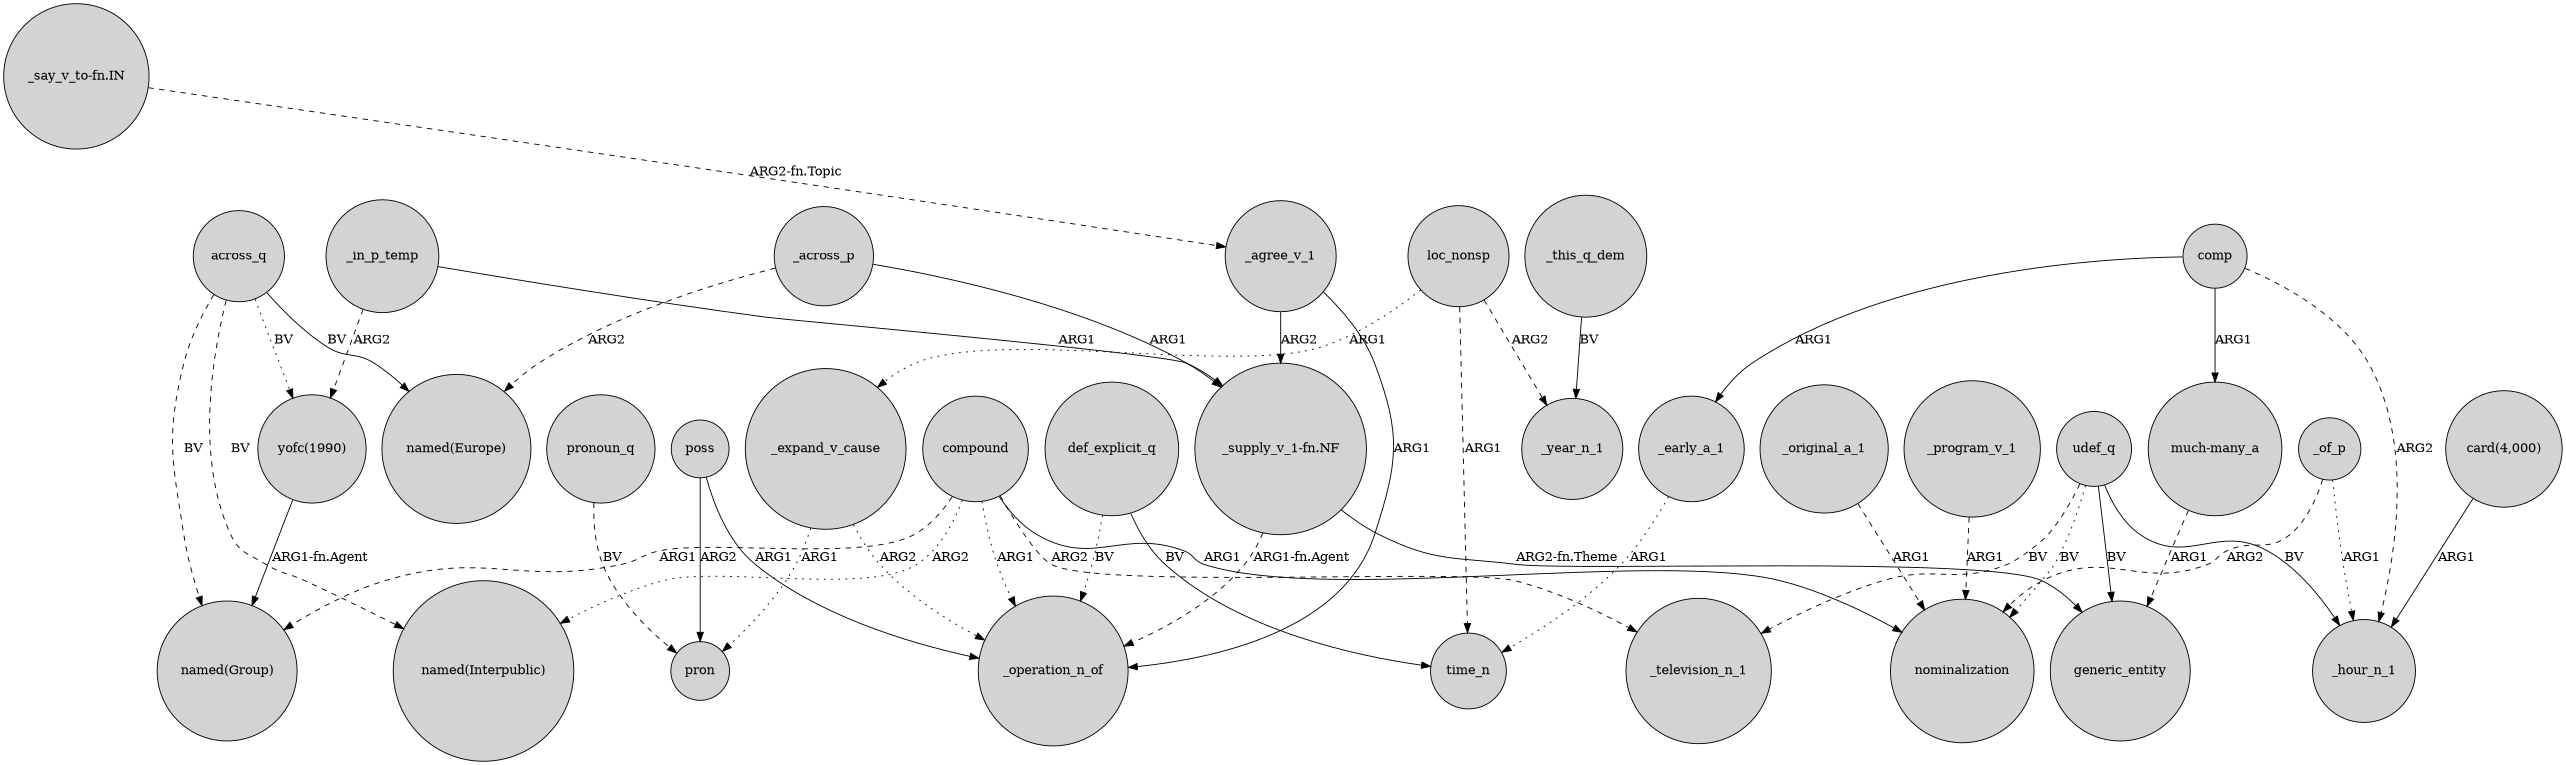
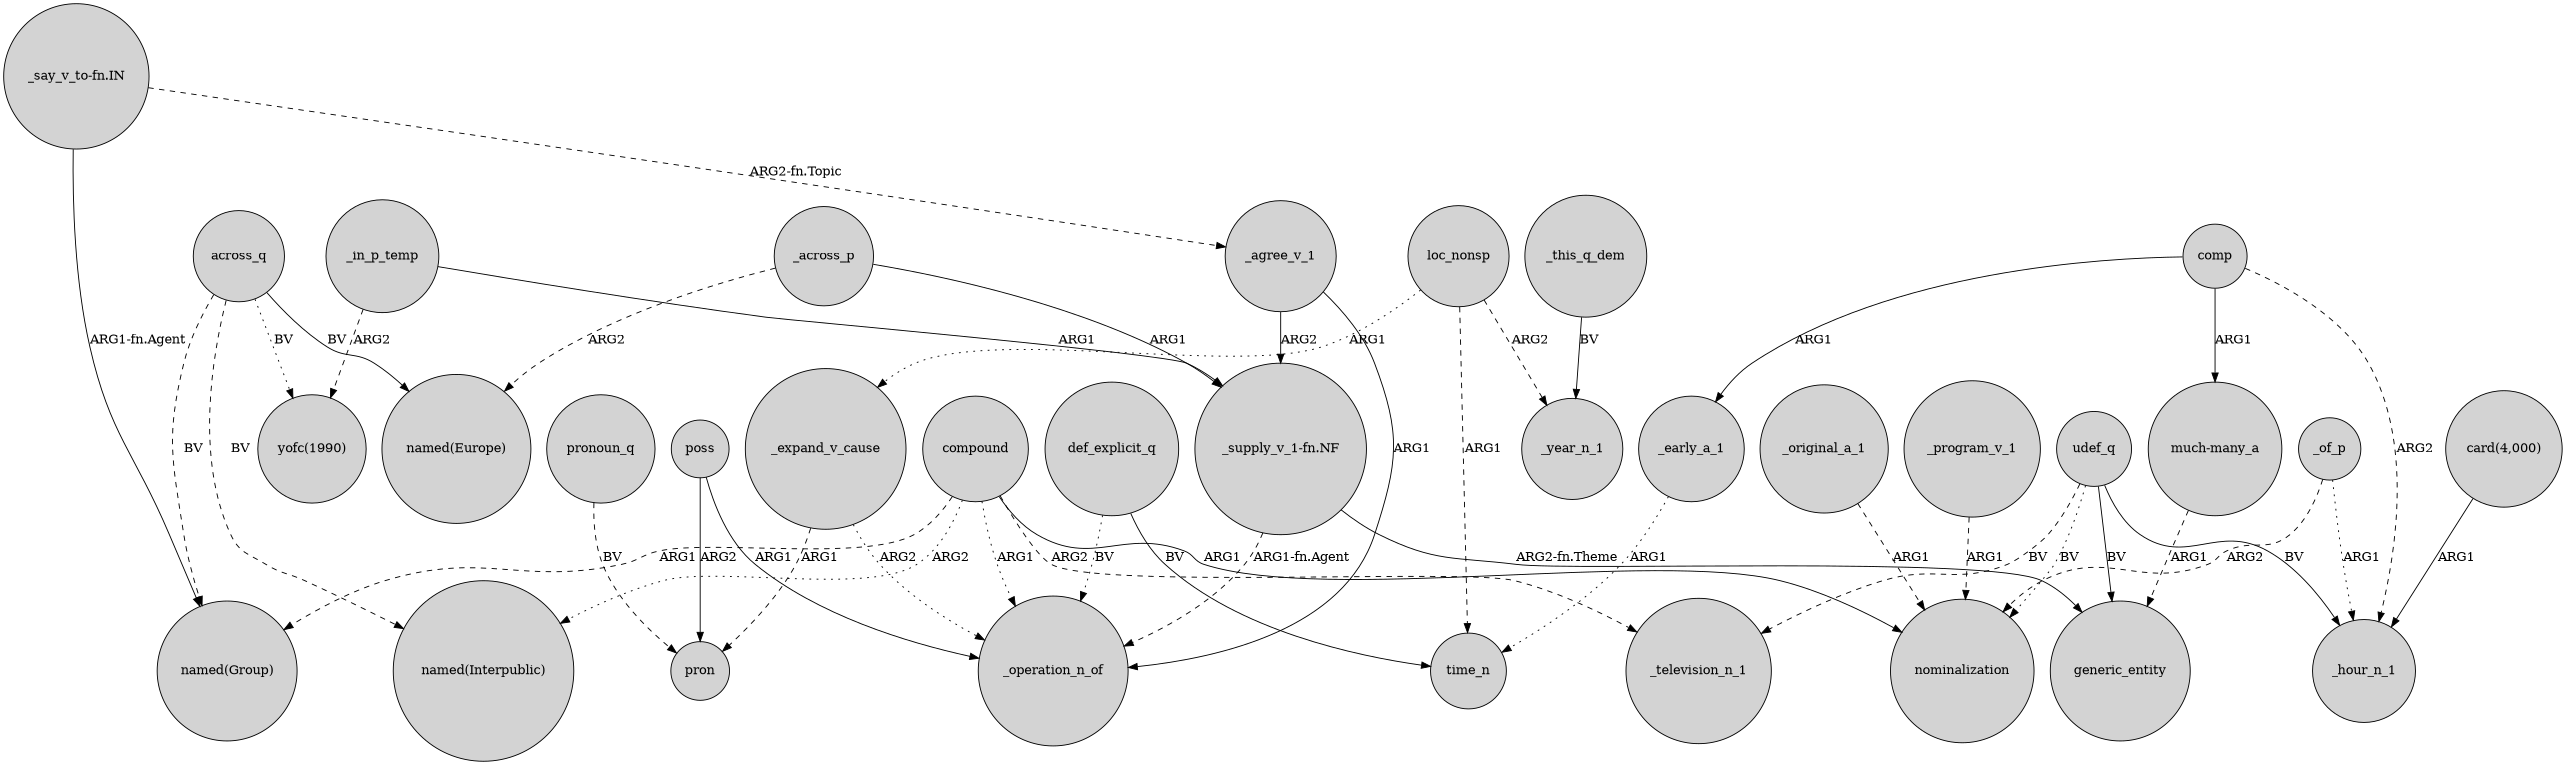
edge "yofc(1990)" -> "named(Group)": now "_say_v_to-fn.IN" -> "named(Group)"
edge "_expand_v_cause" -> "pron": style dotted -> dashed
